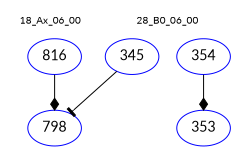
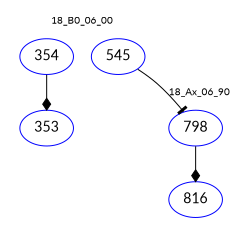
cluster "18_Ax_06_00": label "18_Ax_06_00" -> "18_Ax_06_90"
cluster "28_B0_06_00": label "28_B0_06_00" -> "18_B0_06_00"
node "345": label "345" -> "545"
edge "816" -> "798": reversed
